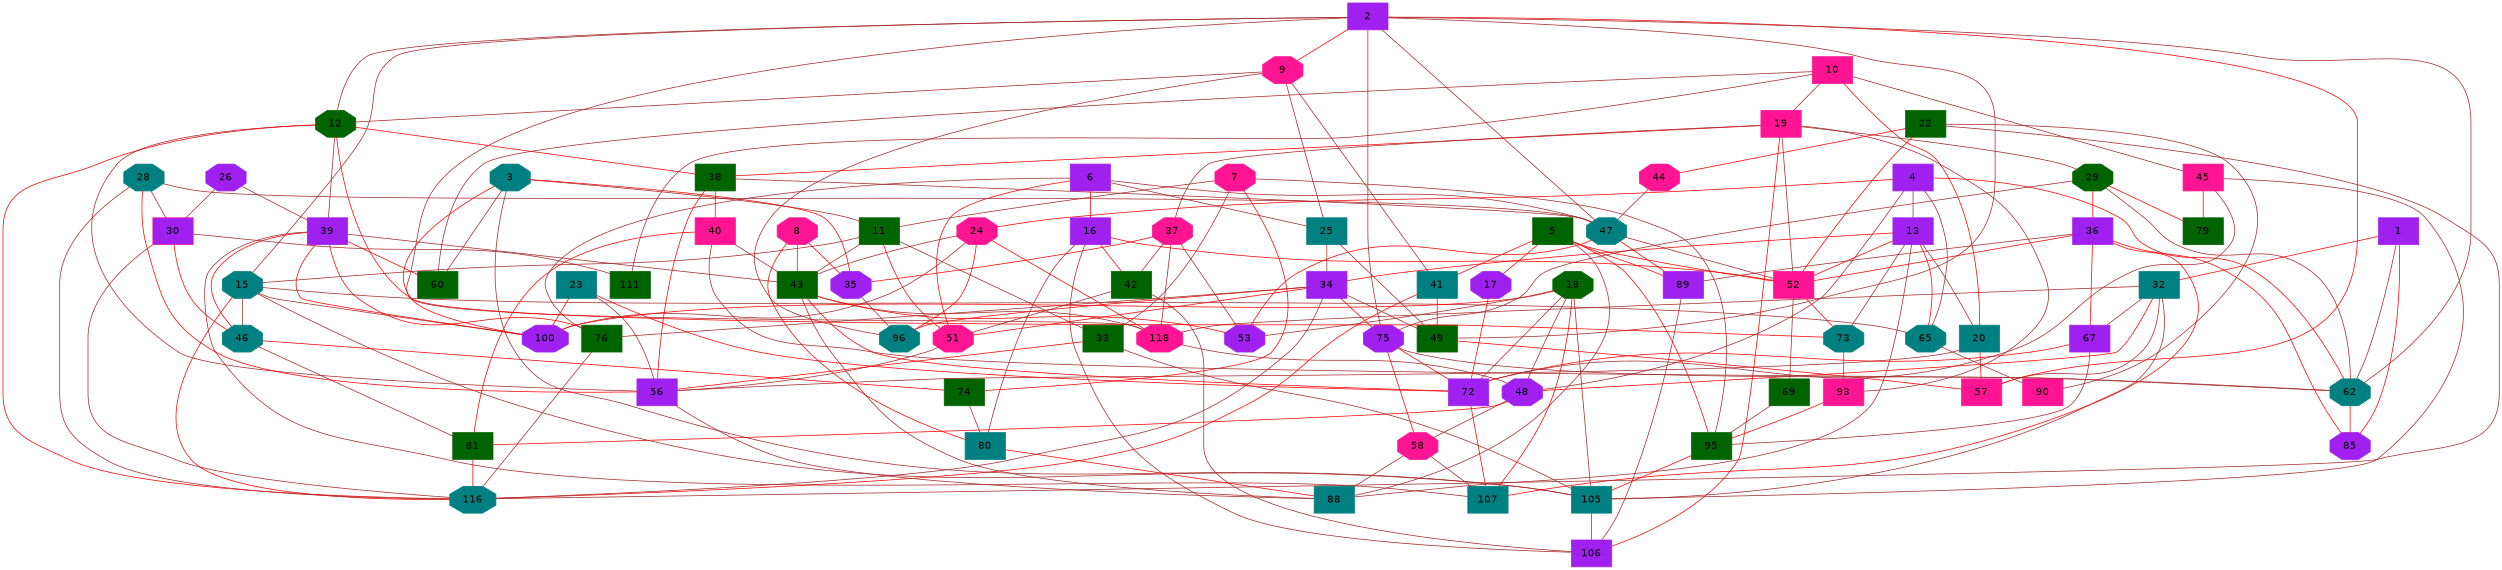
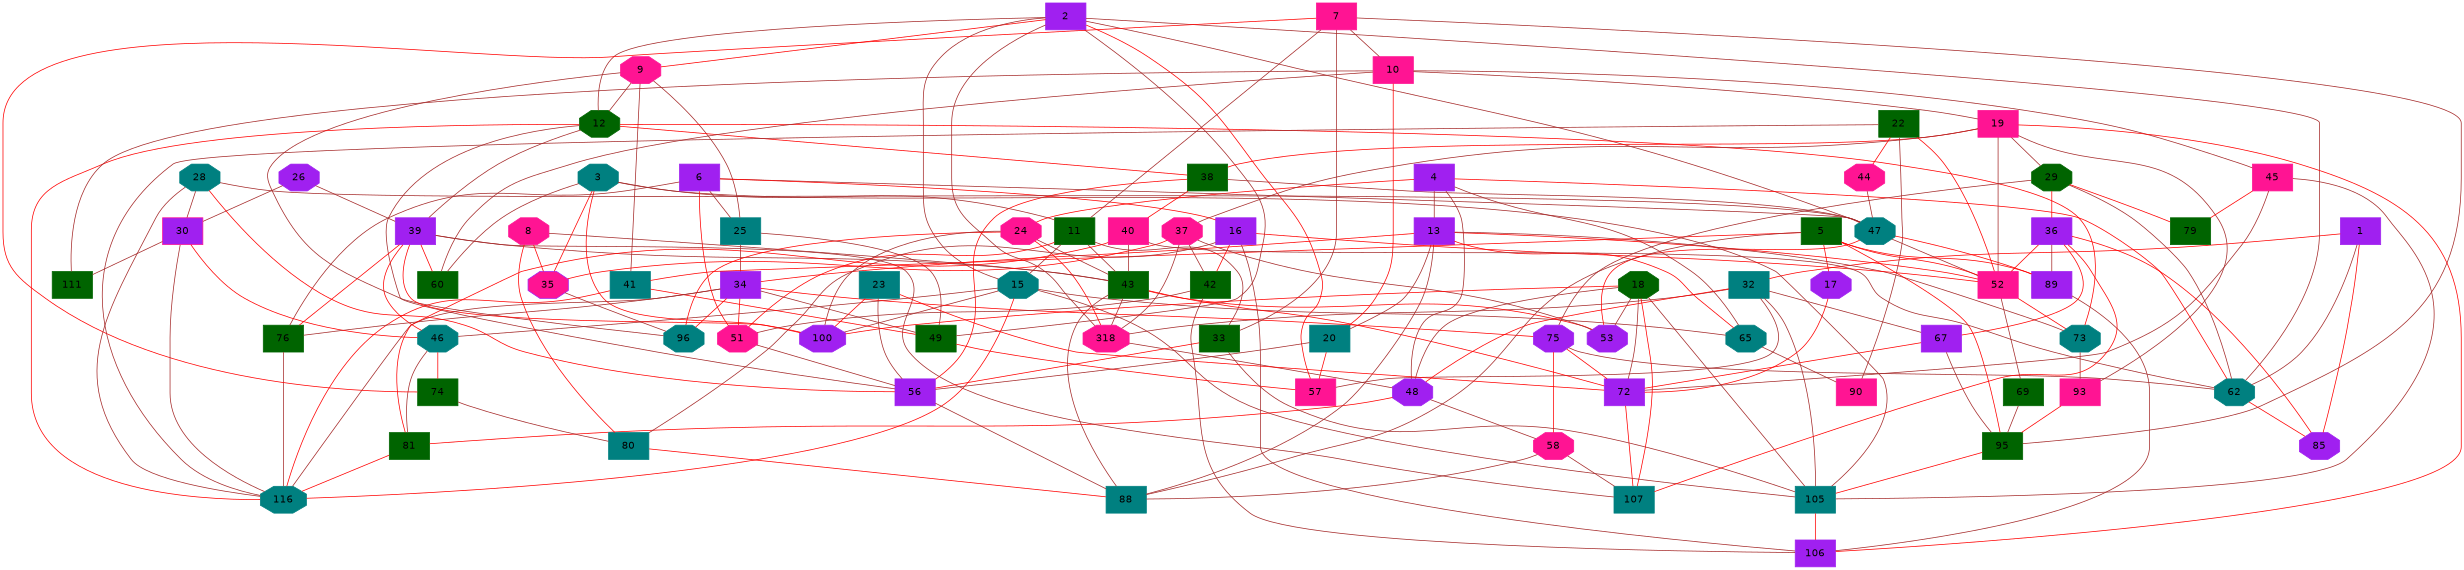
edge "7" -- "10": added
node "7": shape octagon -> box
edge "2" -- "75": removed
node "35": fillcolor purple -> deeppink
node "118": label "118" -> "318"
